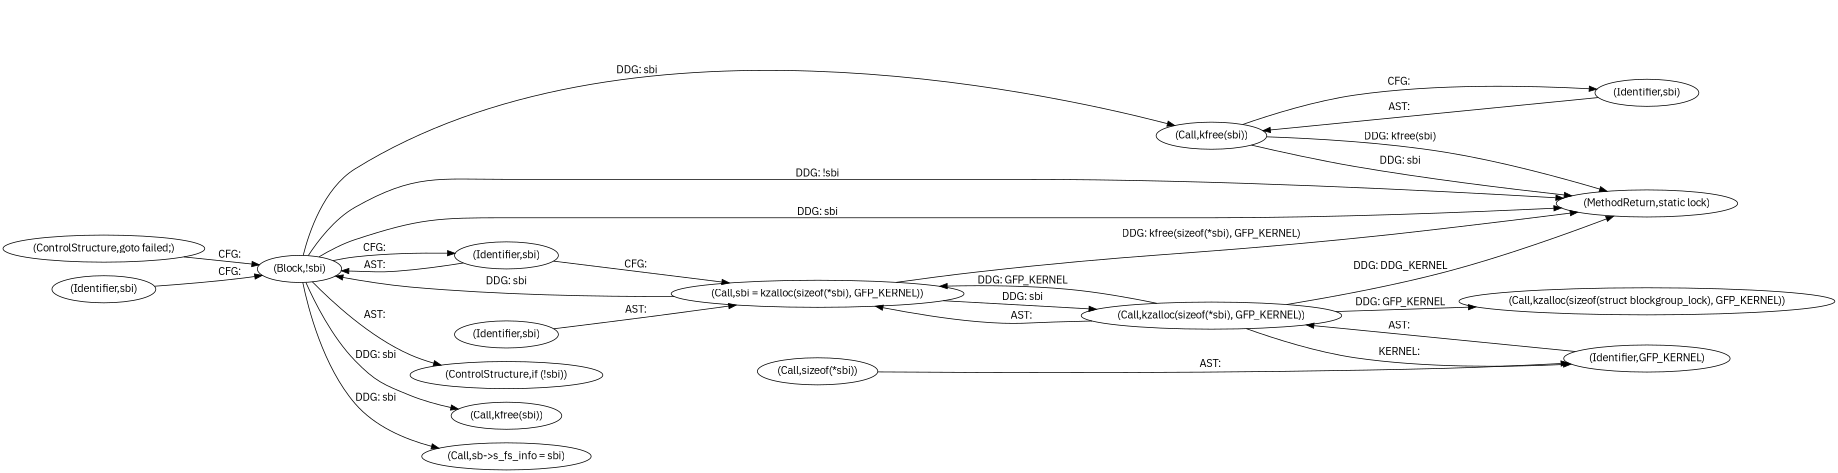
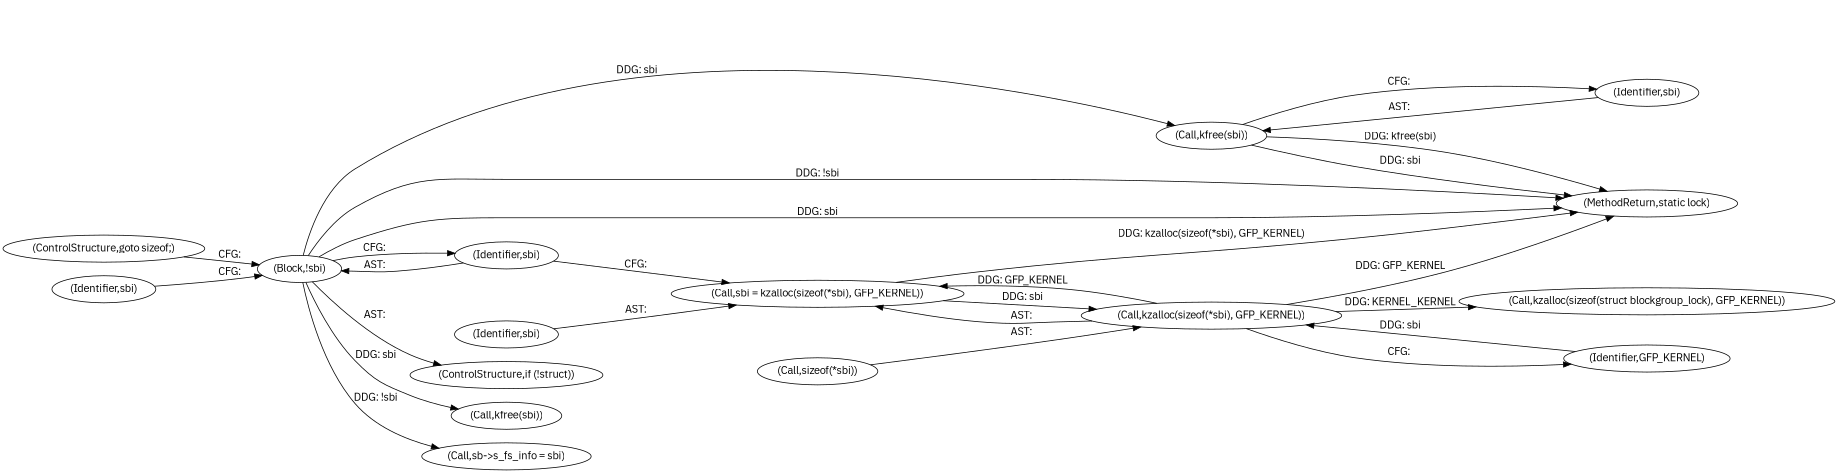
edge "(Call,sbi = kzalloc(sizeof(*sbi), GFP_KERNEL))" -> "(MethodReturn,static lock)": label "DDG: kfree(sizeof(*sbi), GFP_KERNEL)" -> "DDG: kzalloc(sizeof(*sbi), GFP_KERNEL)"
node "(ControlStructure,goto failed;)": label "(ControlStructure,goto failed;)" -> "(ControlStructure,goto sizeof;)"
edge "(Call,kzalloc(sizeof(*sbi), GFP_KERNEL))" -> "(MethodReturn,static lock)": label "DDG: DDG_KERNEL" -> "DDG: GFP_KERNEL"
edge "(Call,sbi = kzalloc(sizeof(*sbi), GFP_KERNEL))" -> "(Block,!sbi)": removed, label "DDG: sbi"
edge "(Call,kzalloc(sizeof(*sbi), GFP_KERNEL))" -> "(Call,kzalloc(sizeof(struct blockgroup_lock), GFP_KERNEL))": label "DDG: GFP_KERNEL" -> "DDG: KERNEL_KERNEL"
edge "(Identifier,GFP_KERNEL)" -> "(Call,kzalloc(sizeof(*sbi), GFP_KERNEL))": label "AST: " -> "DDG: sbi"
edge "(Call,kzalloc(sizeof(*sbi), GFP_KERNEL))" -> "(Identifier,GFP_KERNEL)": label "KERNEL: " -> "CFG: "
edge "(Call,sizeof(*sbi))" -> "(Identifier,GFP_KERNEL)": now "(Call,sizeof(*sbi))" -> "(Call,kzalloc(sizeof(*sbi), GFP_KERNEL))"
node "(ControlStructure,if (!sbi))": label "(ControlStructure,if (!sbi))" -> "(ControlStructure,if (!struct))"
edge "(Block,!sbi)" -> "(Call,sb->s_fs_info = sbi)": label "DDG: sbi" -> "DDG: !sbi"
